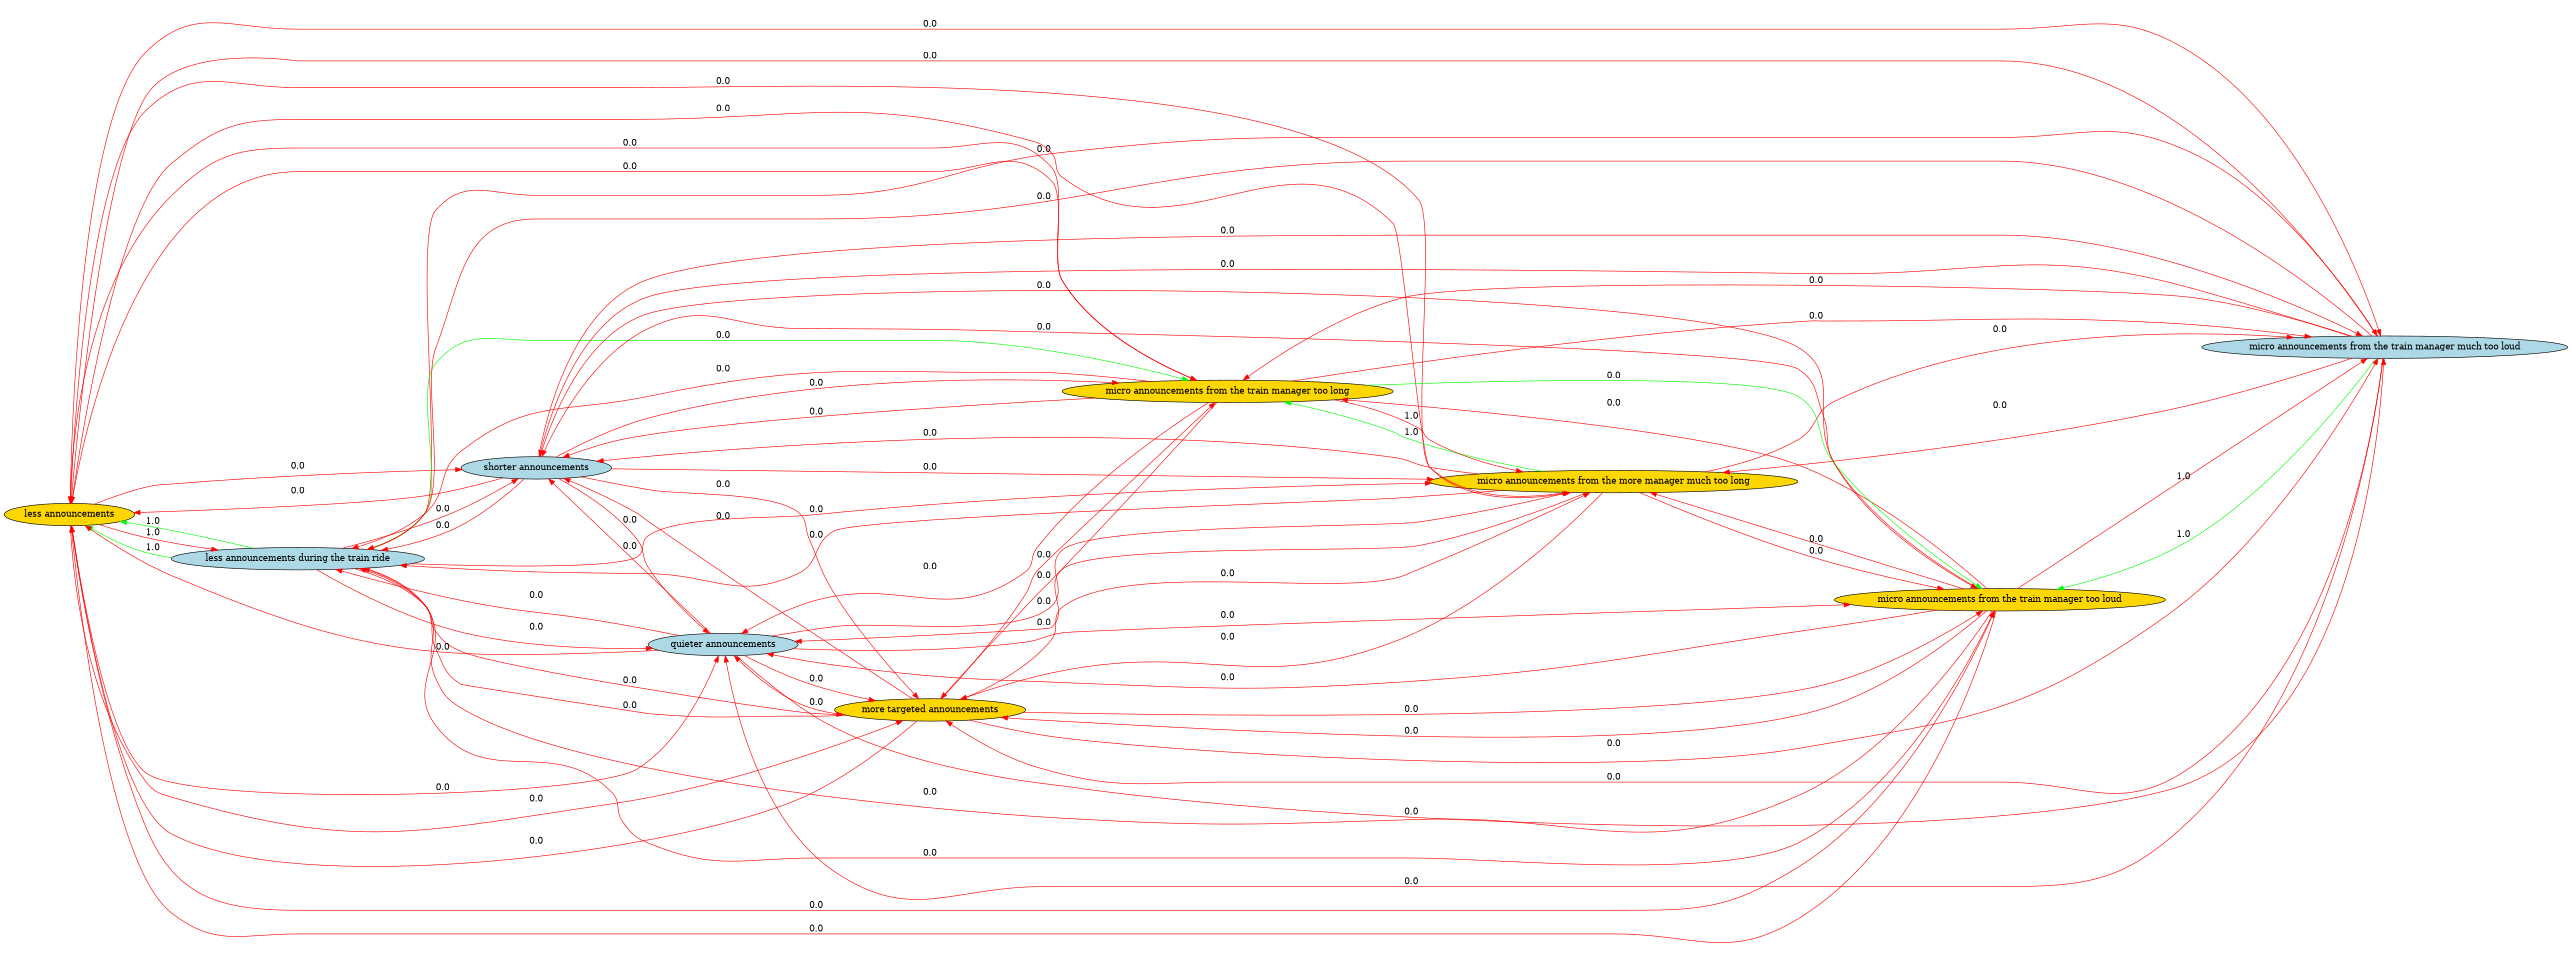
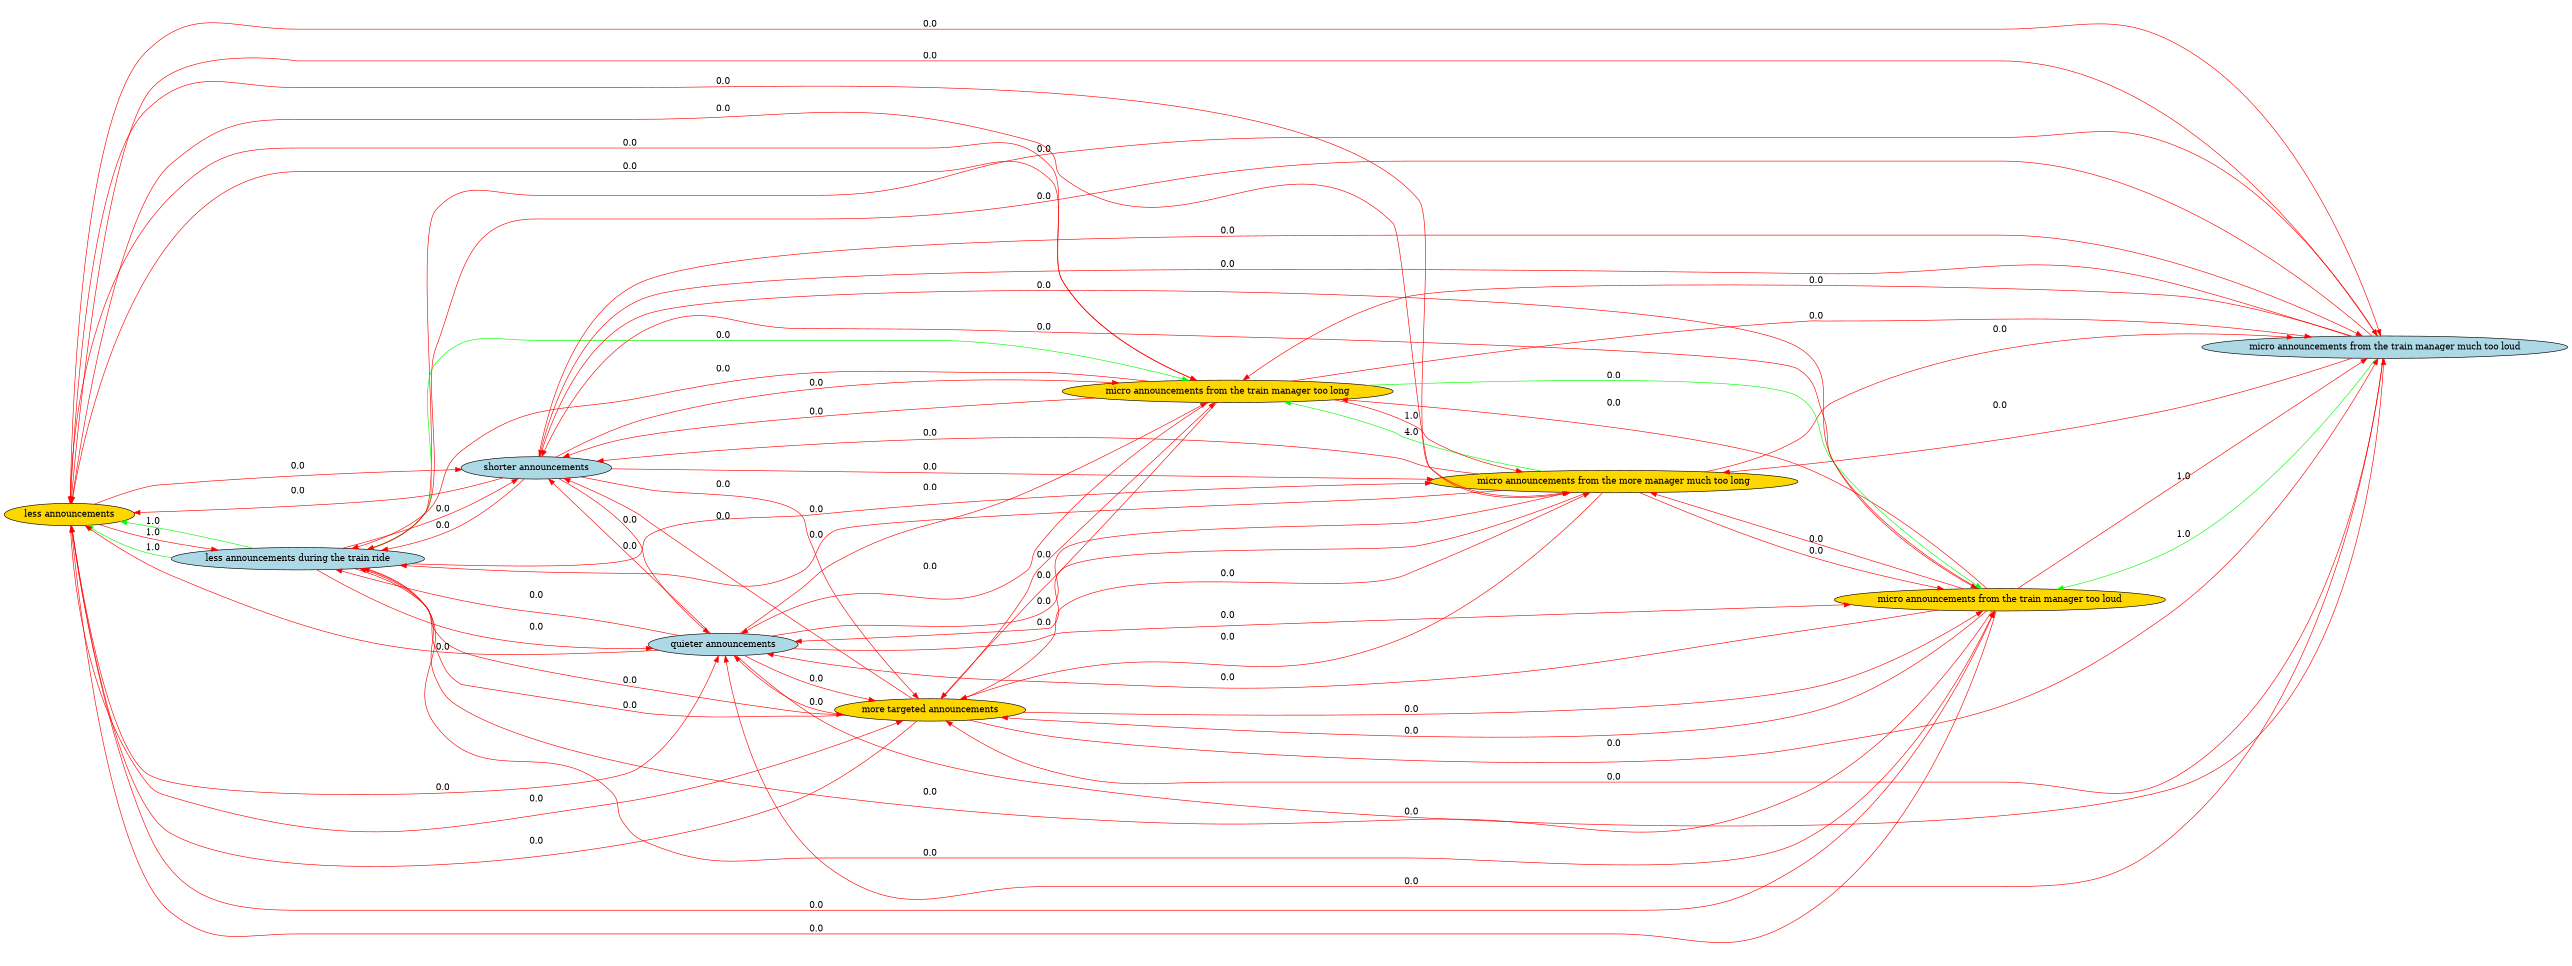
edge "micro announcements from the more manager much too long" -> "micro announcements from the train manager too long": label "1.0" -> "4.0"
edge "quieter announcements" -> "micro announcements from the train manager too long": added, label "0.0"
